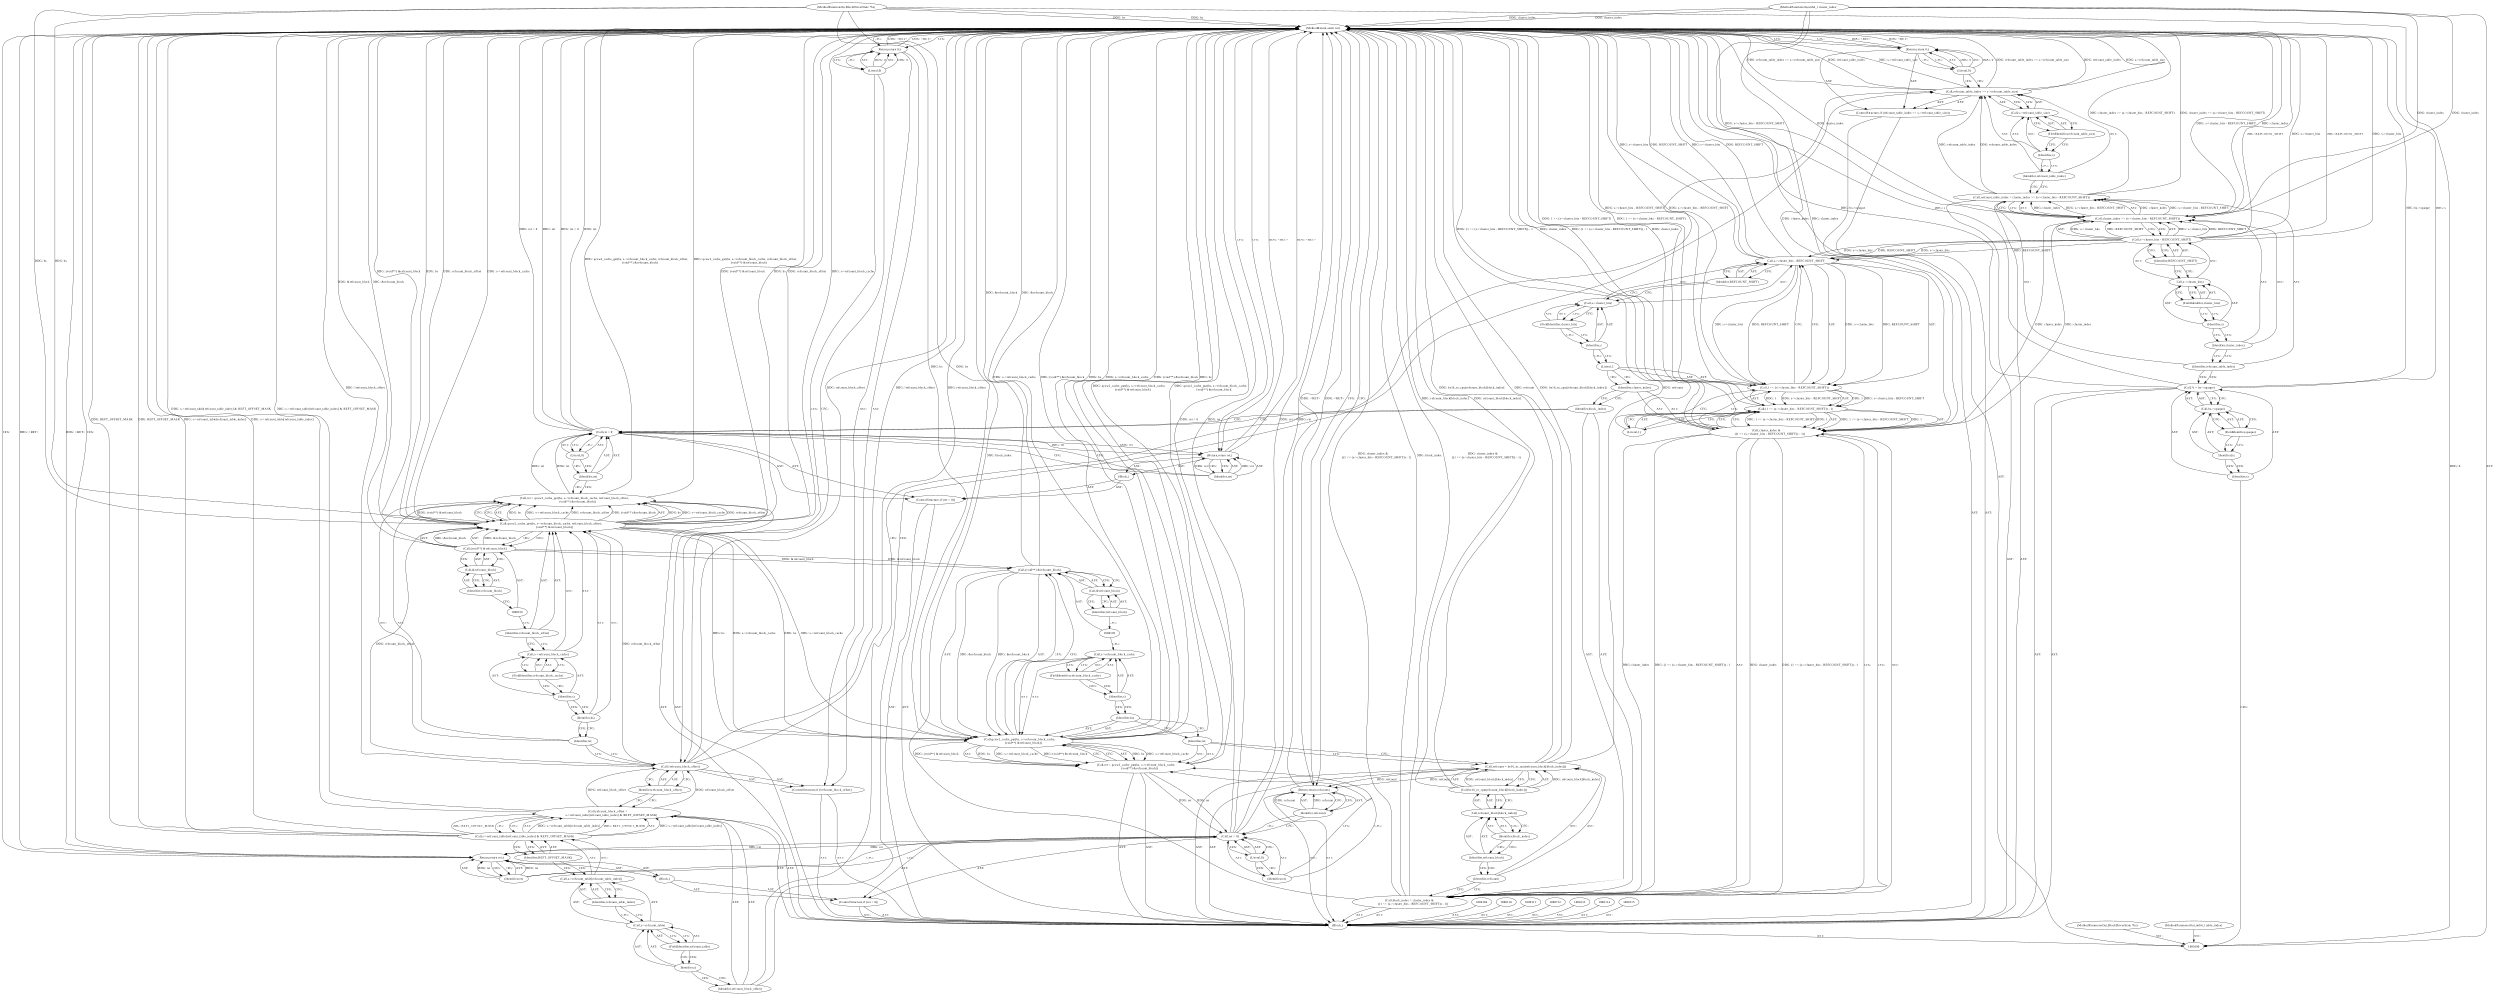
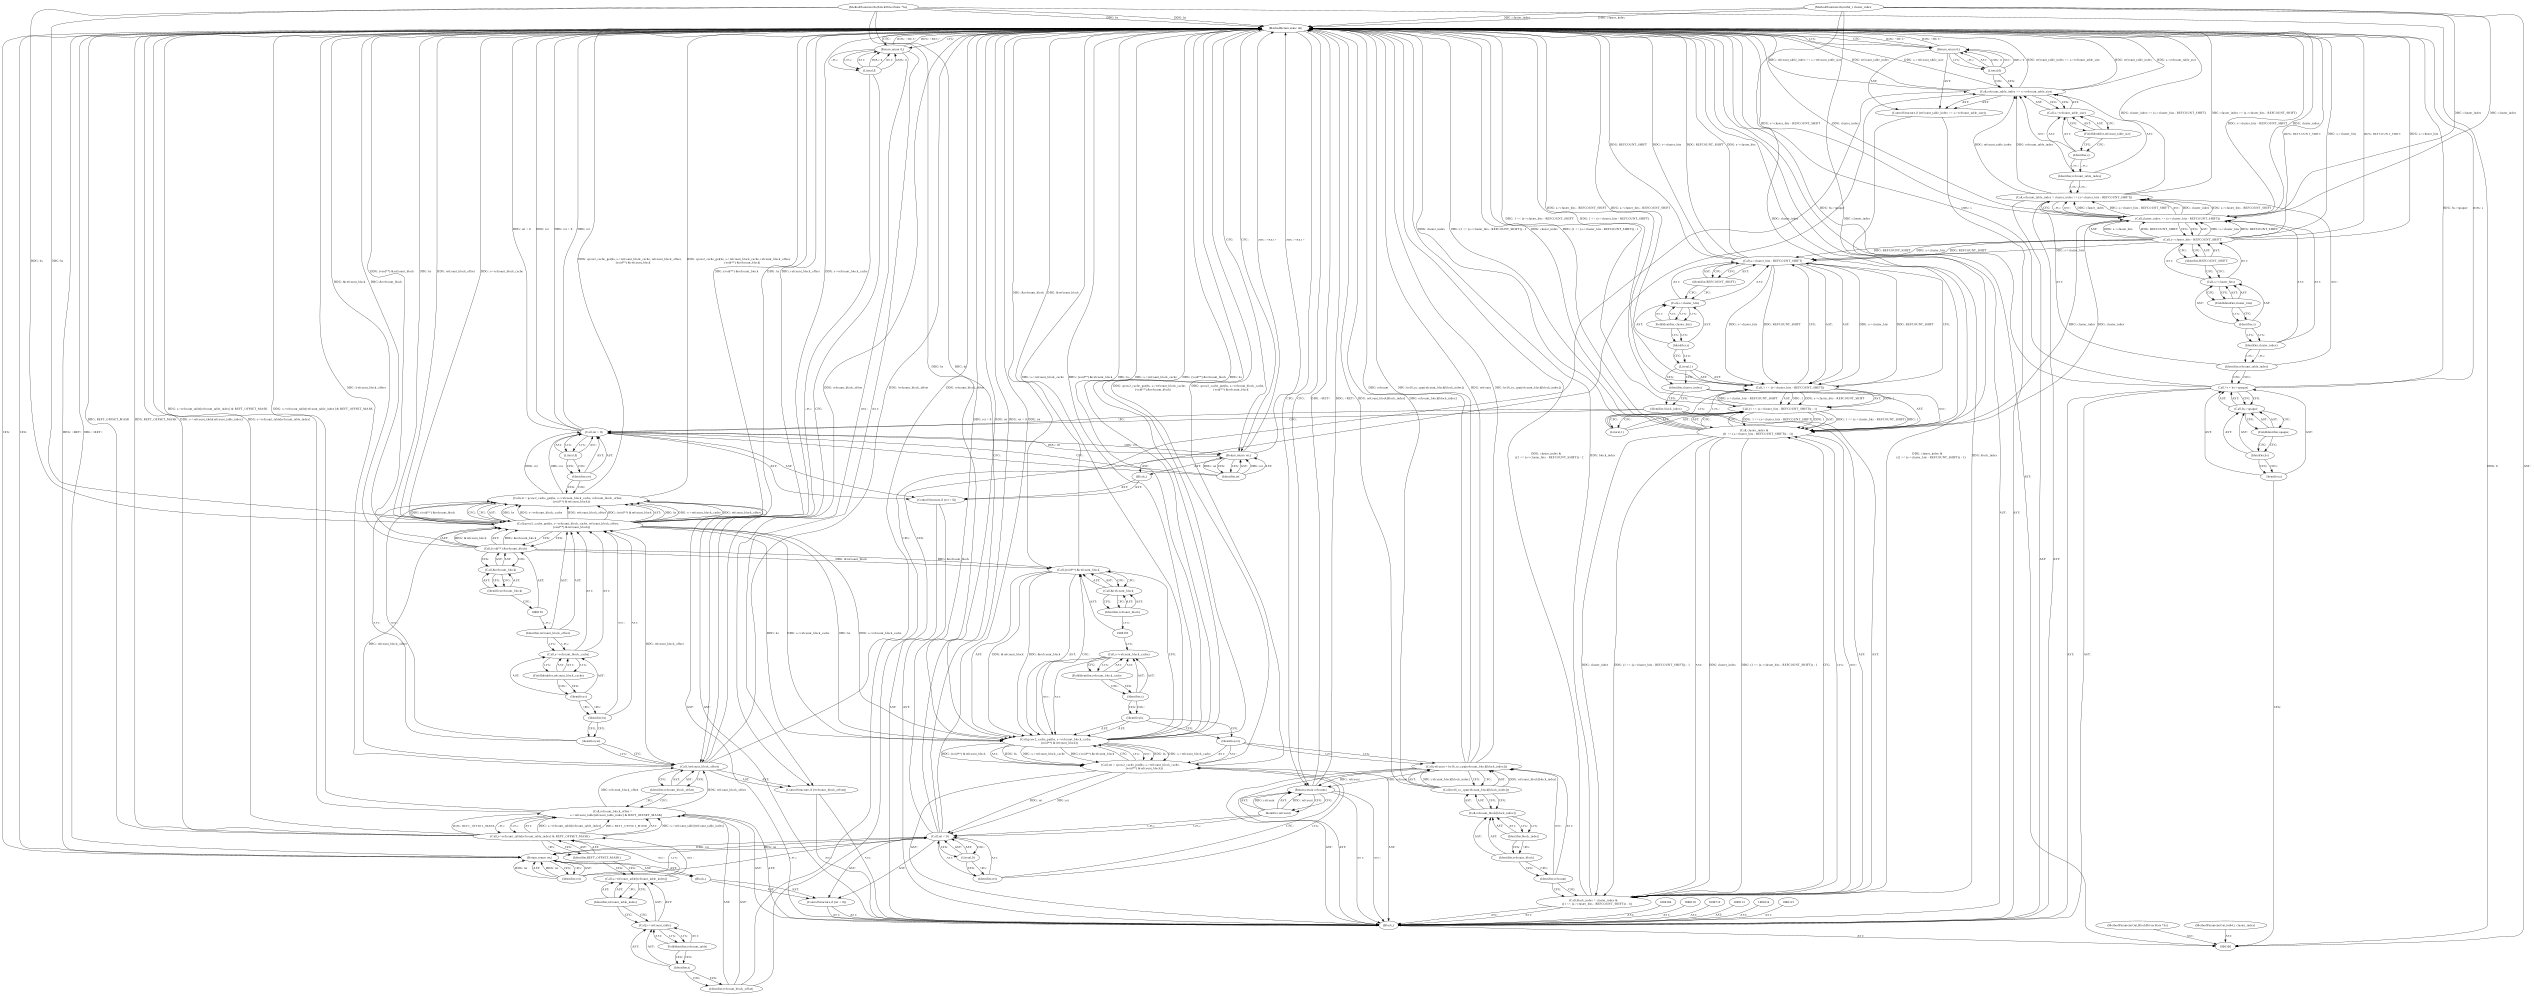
edge "1000100" -> "(MethodReturn,static int)": reversed
node "1000111": removed
node "(MethodParameterOut,int64_t table_index)": label "(MethodParameterOut,int64_t table_index)" -> "(MethodParameterOut,int64_t cluster_index)"
